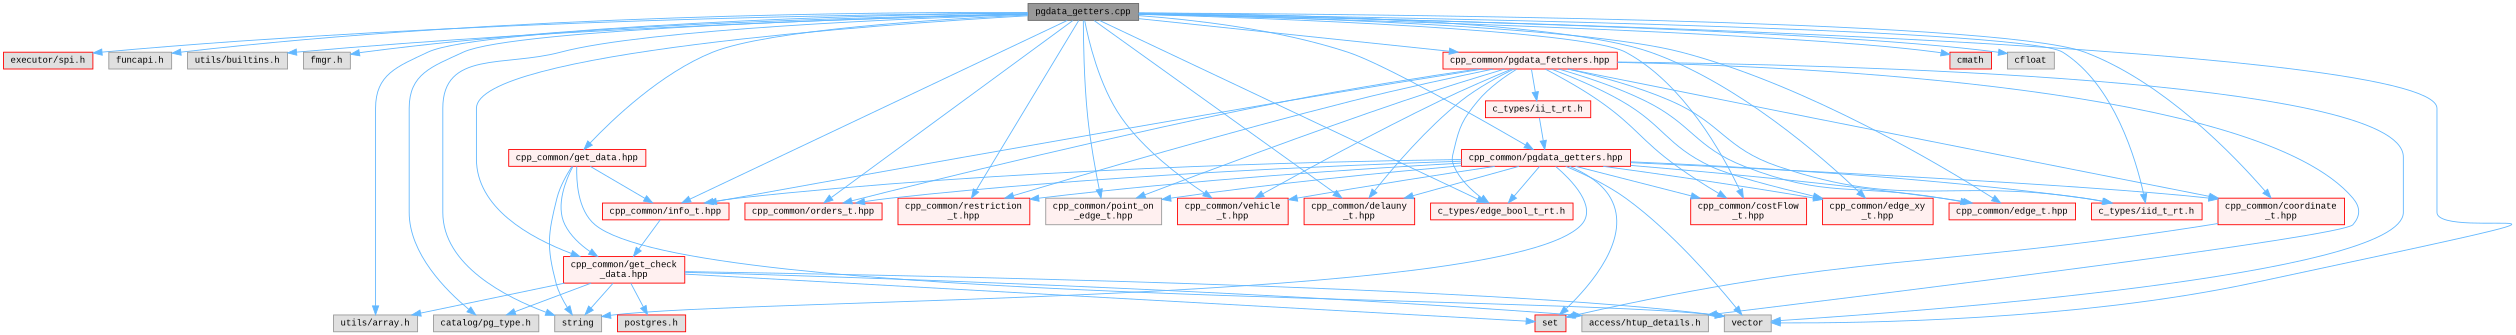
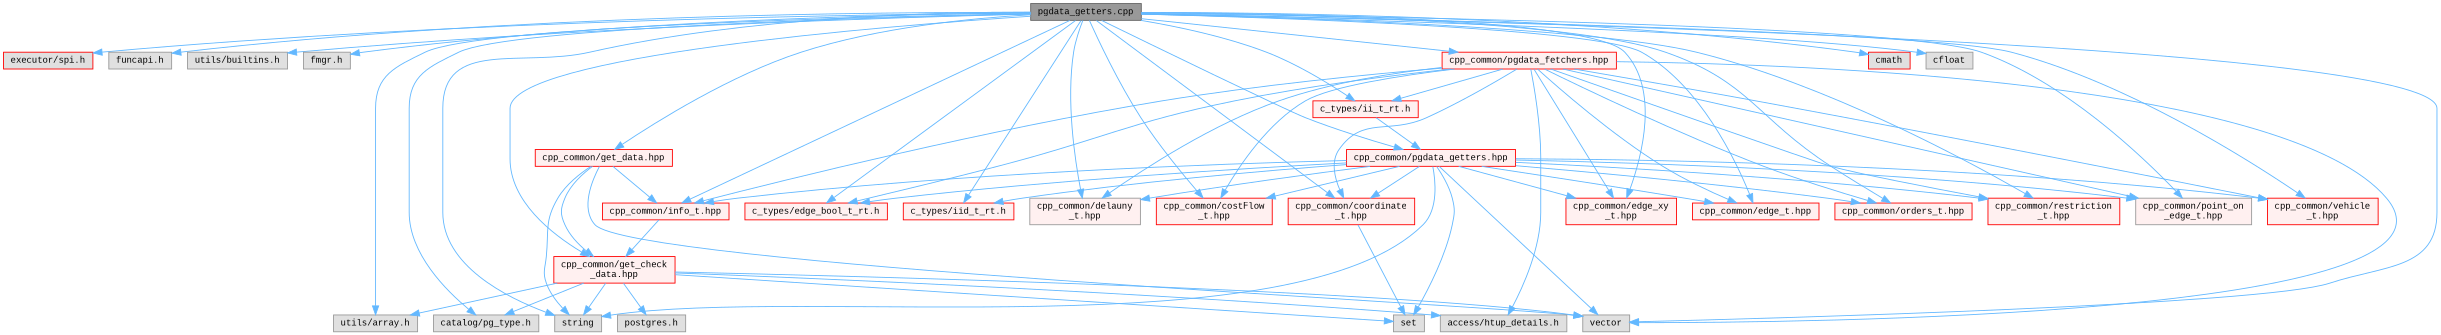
edge "pgdata_getters.cpp" -> "c_types/ii_t_rt.h": added
edge "cpp_common/pgdata_fetchers.hpp" -> "c_types/iid_t_rt.h": removed
node "cpp_common/delauny _t.hpp": color red -> grey60
node "postgres.h": color red -> grey60
node "set": color red -> grey60
